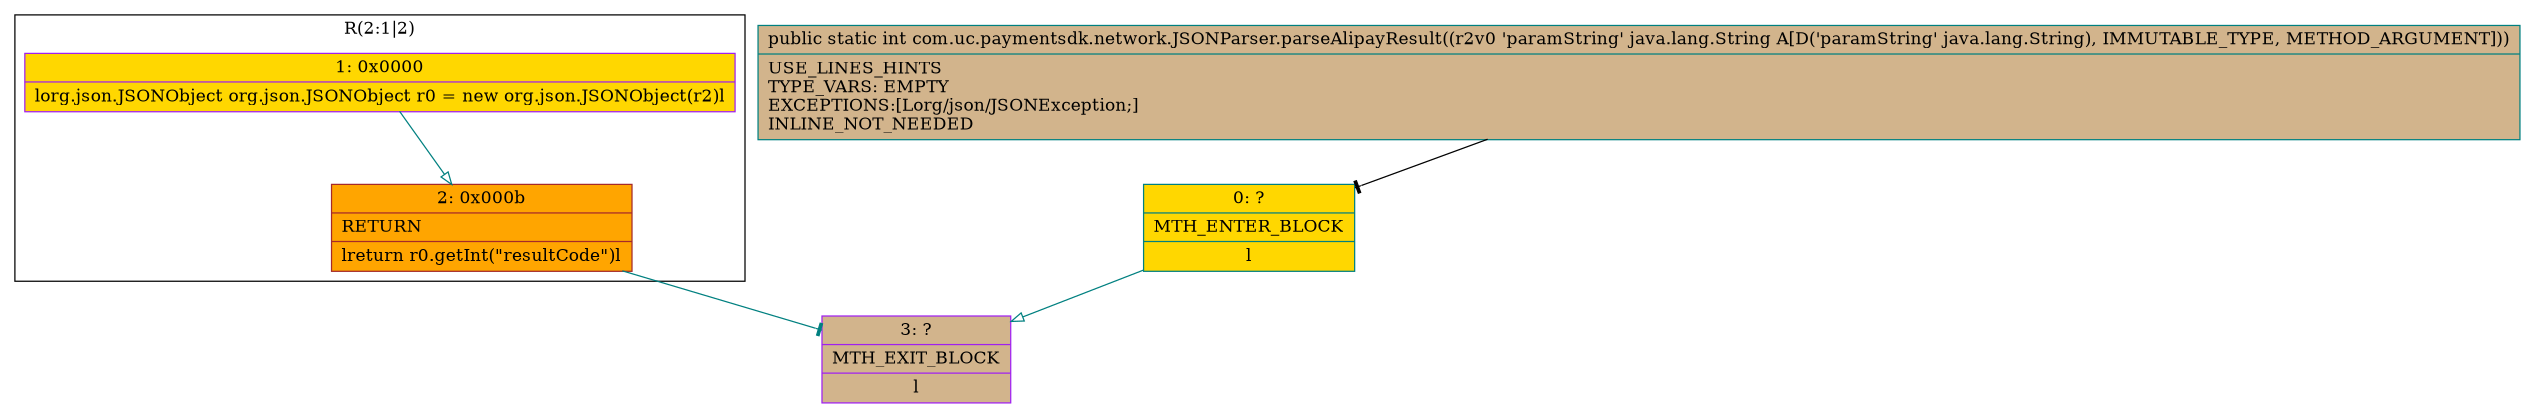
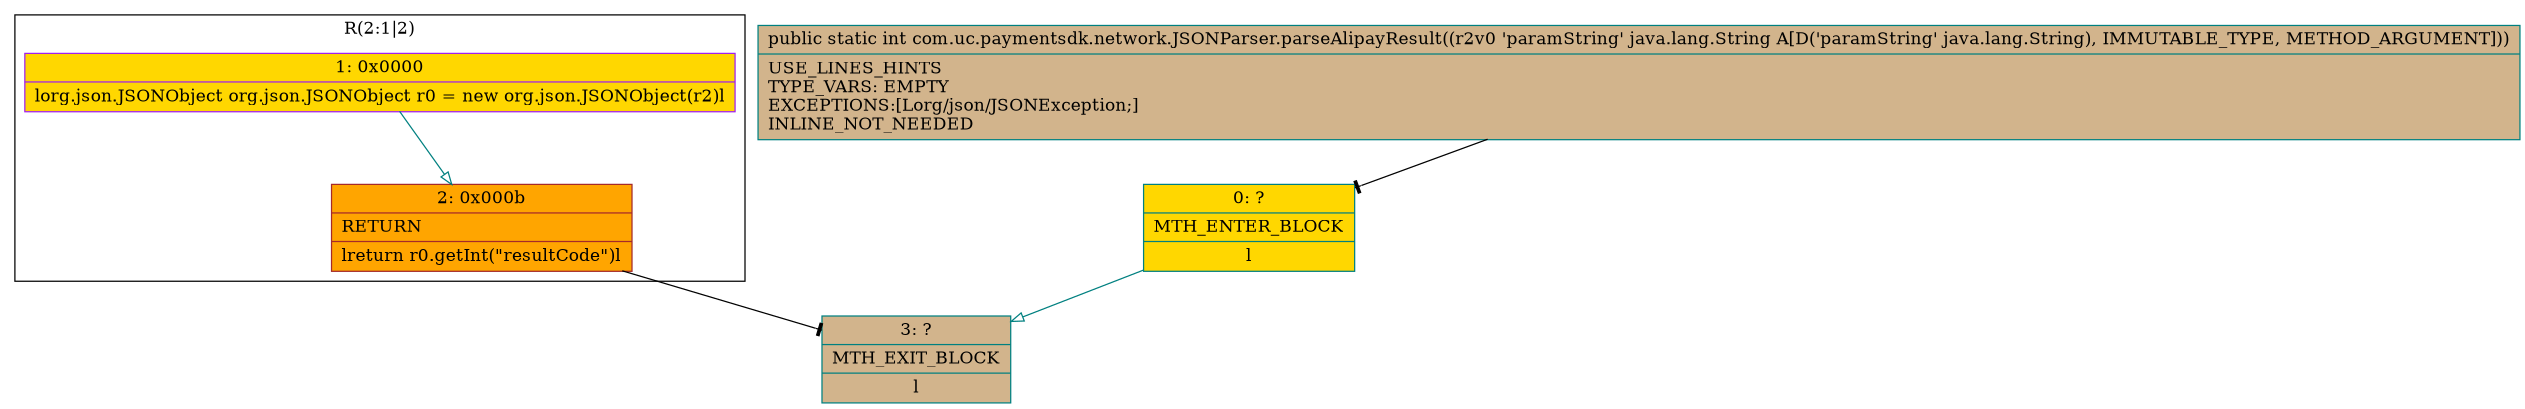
edge "2: 0x000b" -> "3: ?": color teal -> black
node "3: ?": color purple -> teal
